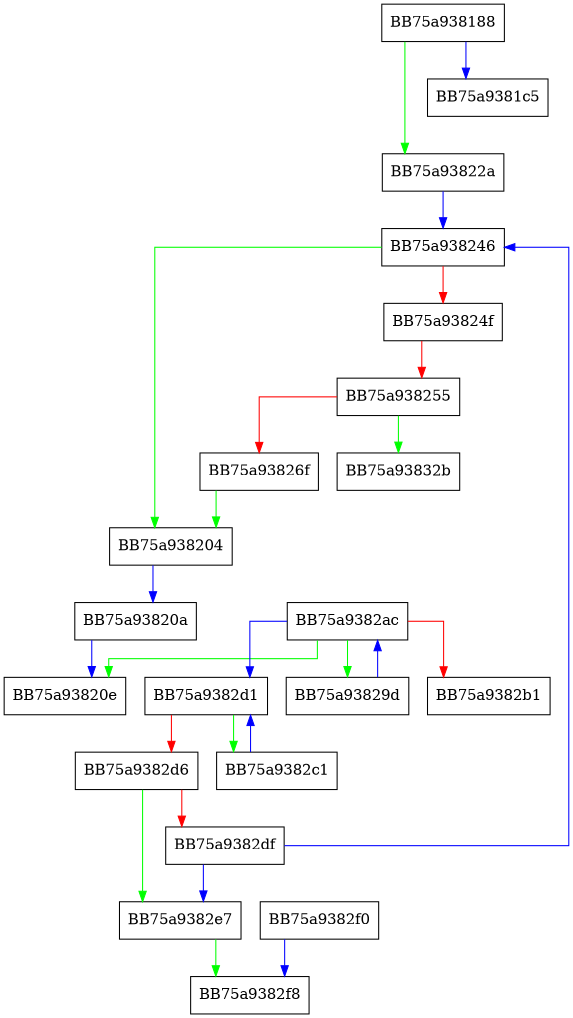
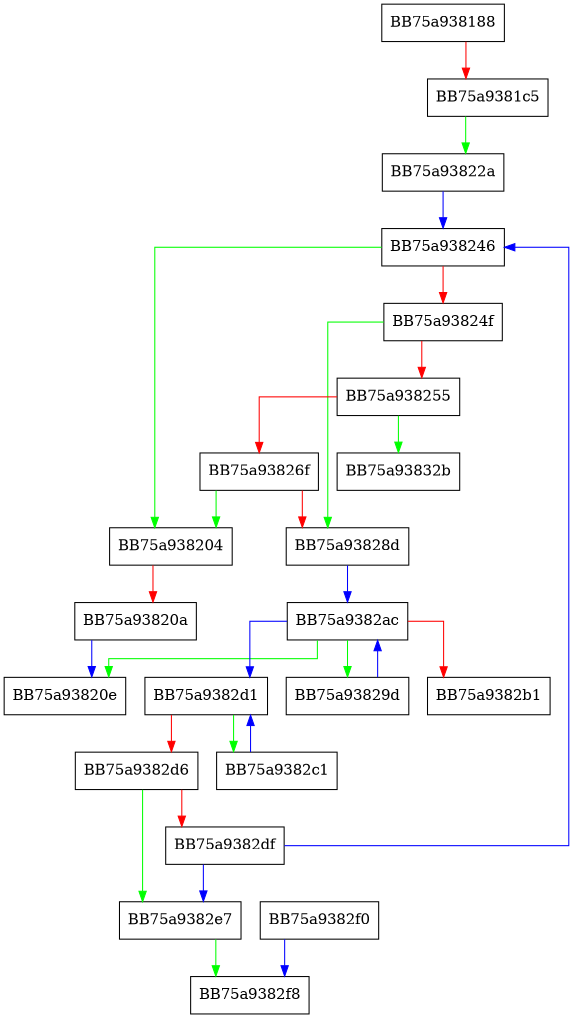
edge "BB75a938188" -> "BB75a9381c5": color blue -> red
edge "BB75a938188" -> "BB75a93822a": now "BB75a9381c5" -> "BB75a93822a"
node "BB75a93828d": added
edge "BB75a938204" -> "BB75a93820a": color blue -> red
